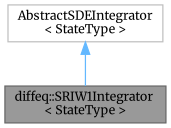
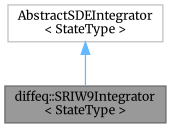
node "diffeq::SRIW1Integrator < StateType >": label "diffeq::SRIW1Integrator < StateType >" -> "diffeq::SRIW9Integrator < StateType >"
